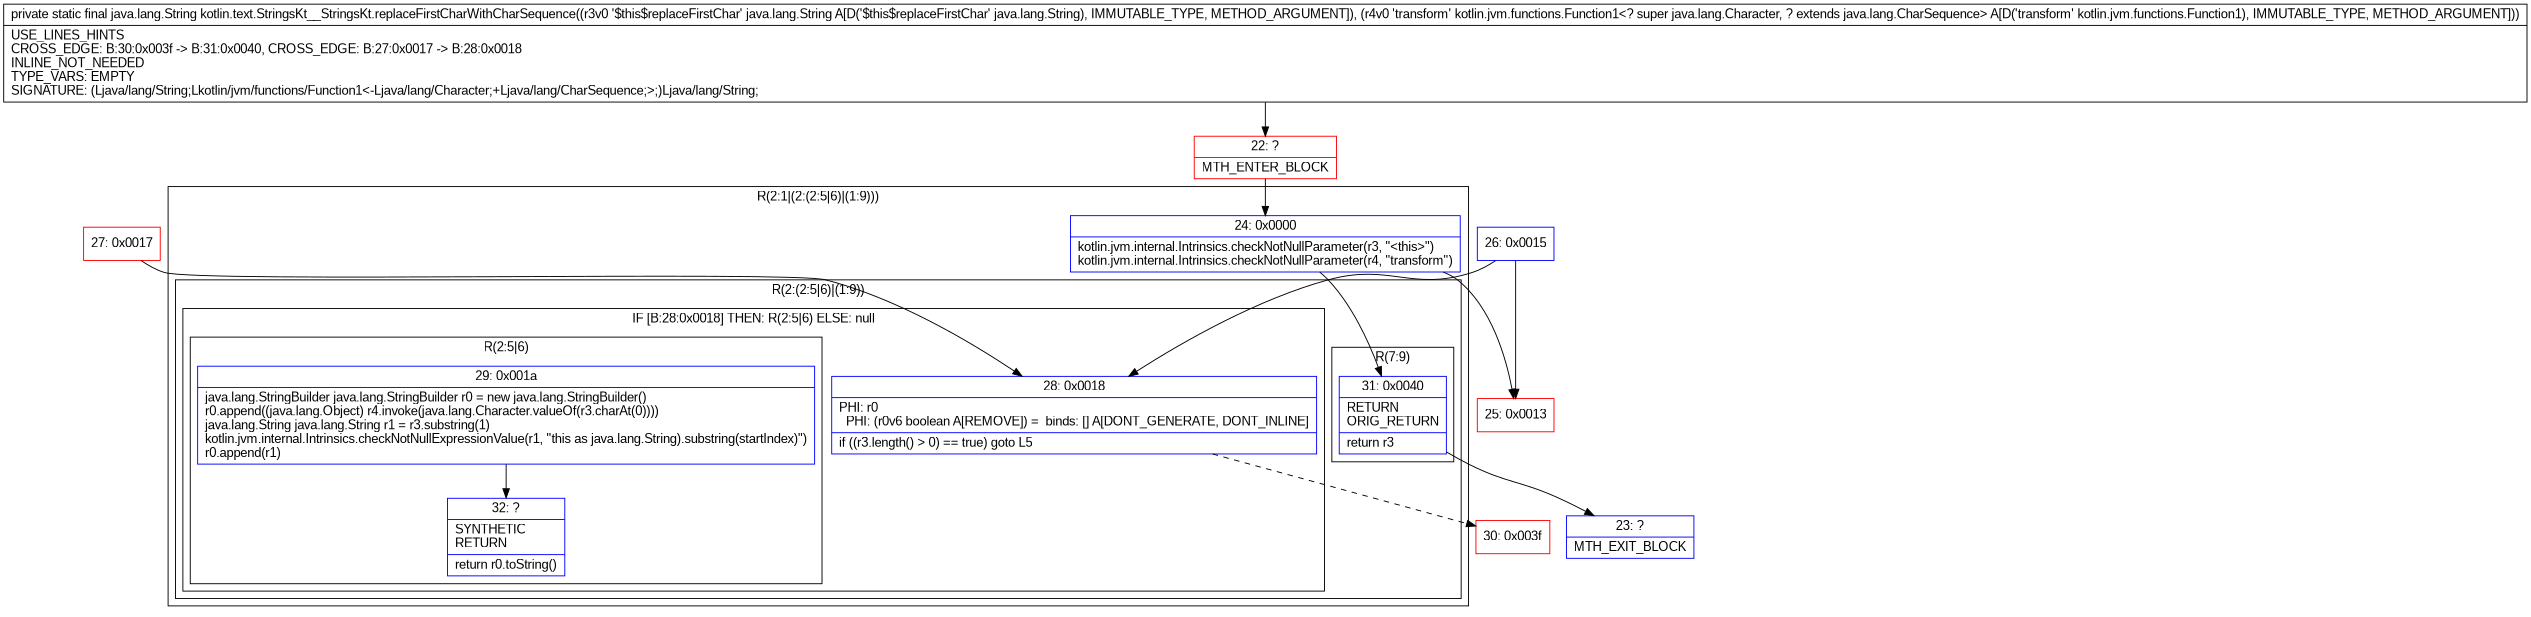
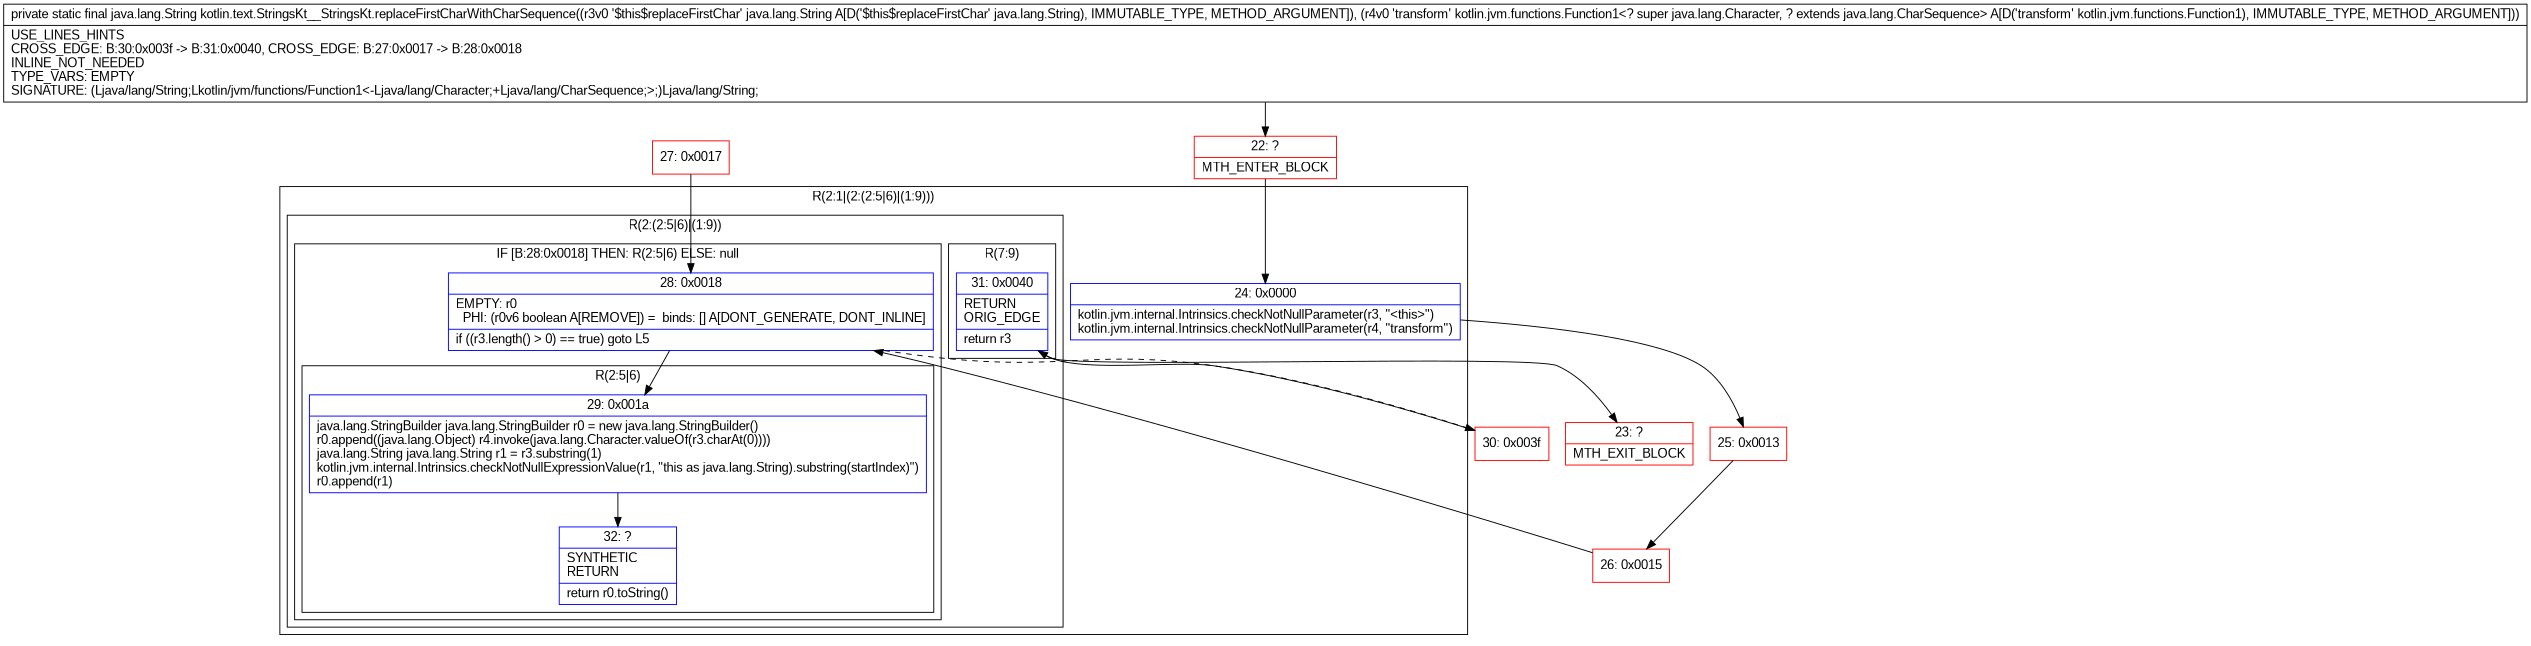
node "26: 0x0015": color blue -> red
edge "24: 0x0000" -> "31: 0x0040": now "30: 0x003f" -> "31: 0x0040"
edge "26: 0x0015" -> "25: 0x0013": reversed
edge "28: 0x0018" -> "29: 0x001a": added
node "28: 0x0018": text "PHI: r0" -> "EMPTY: r0"
node "31: 0x0040": text "ORIG_RETURN" -> "ORIG_EDGE"
node "23: ?": color blue -> red
